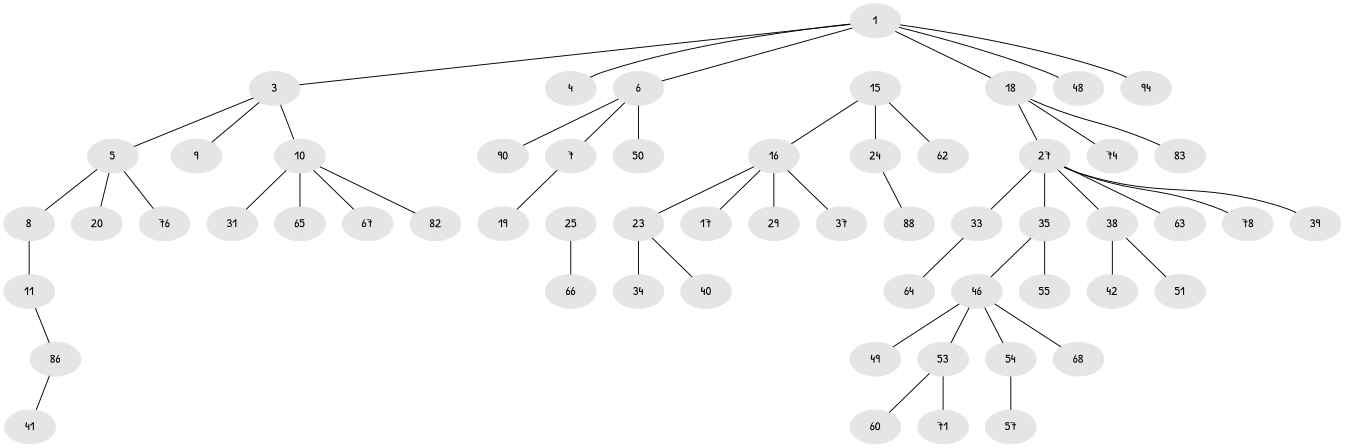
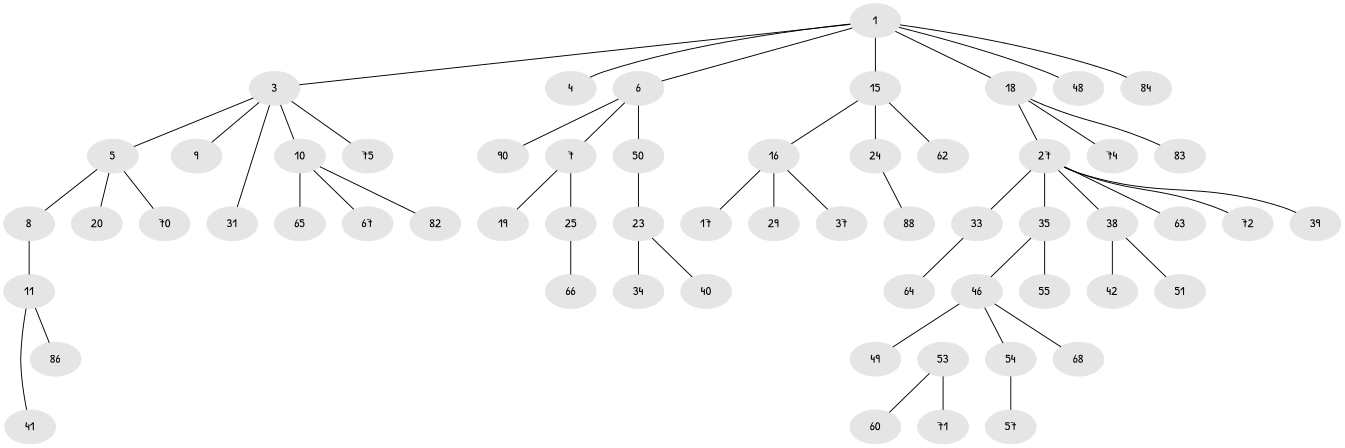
edge "1" -- "15": added
node "94": label "94" -> "84"
node "75": added
edge "10" -- "31": now "3" -- "31"
edge "7" -- "25": added
edge "16" -- "23": now "50" -- "23"
node "76": label "76" -> "70"
node "78": label "78" -> "72"
edge "46" -- "53": removed
edge "86" -- "41": now "11" -- "41"
